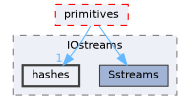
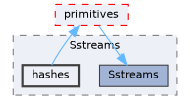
edge "primitives" -> "hashes": reversed
cluster "IOstreams": label "IOstreams" -> "Sstreams"
